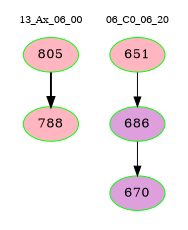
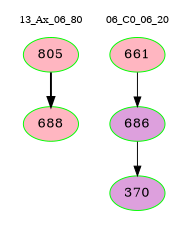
cluster "13_Ax_06_00": label "13_Ax_06_00" -> "13_Ax_06_80"
node "651": label "651" -> "661"
node "788": label "788" -> "688"
node "670": label "670" -> "370"
